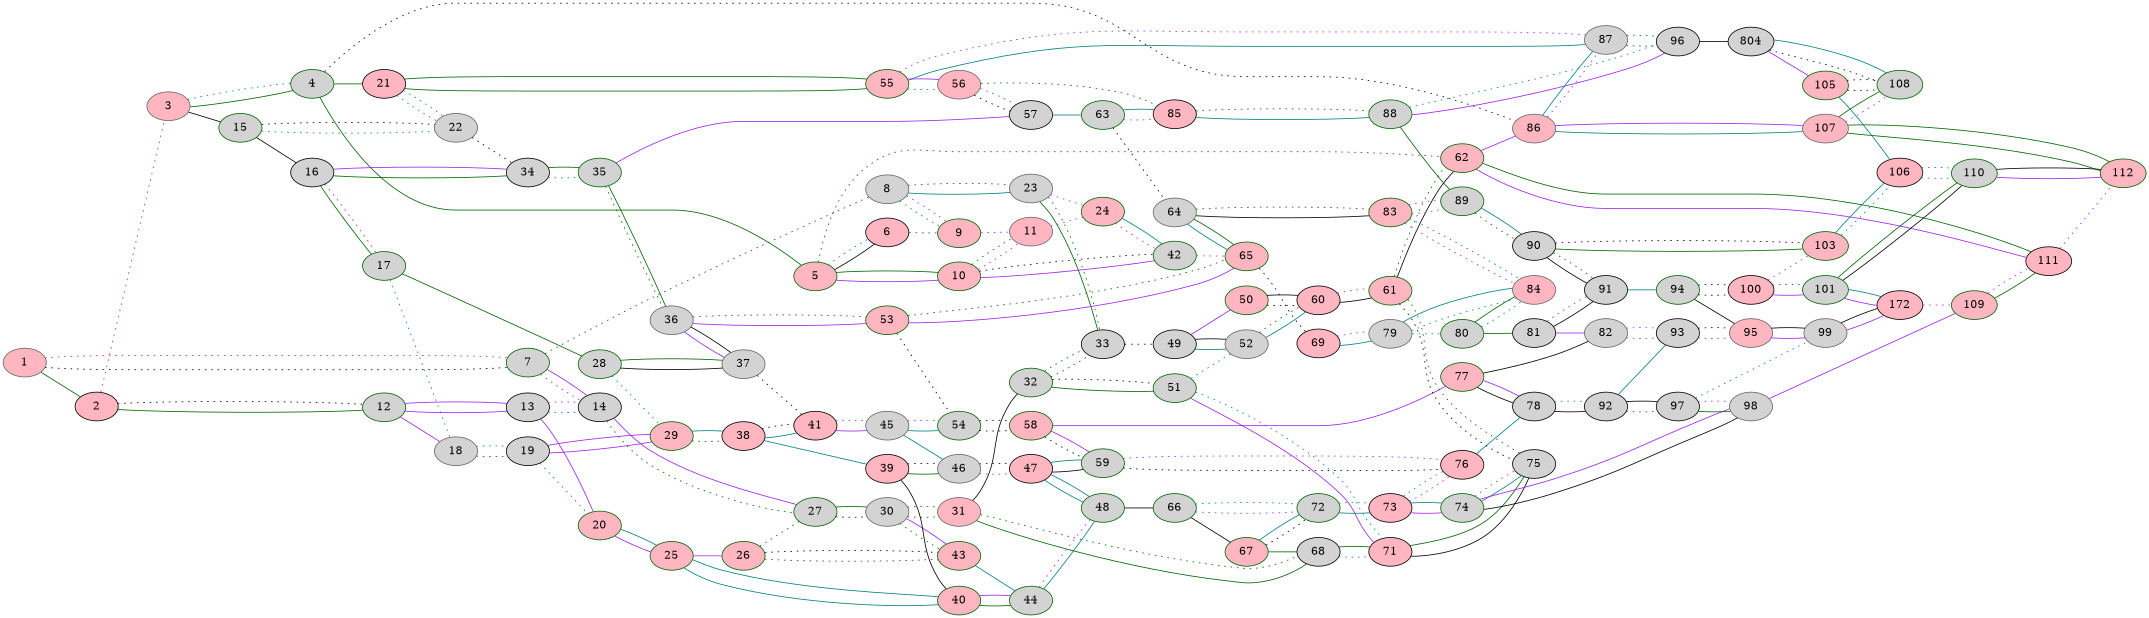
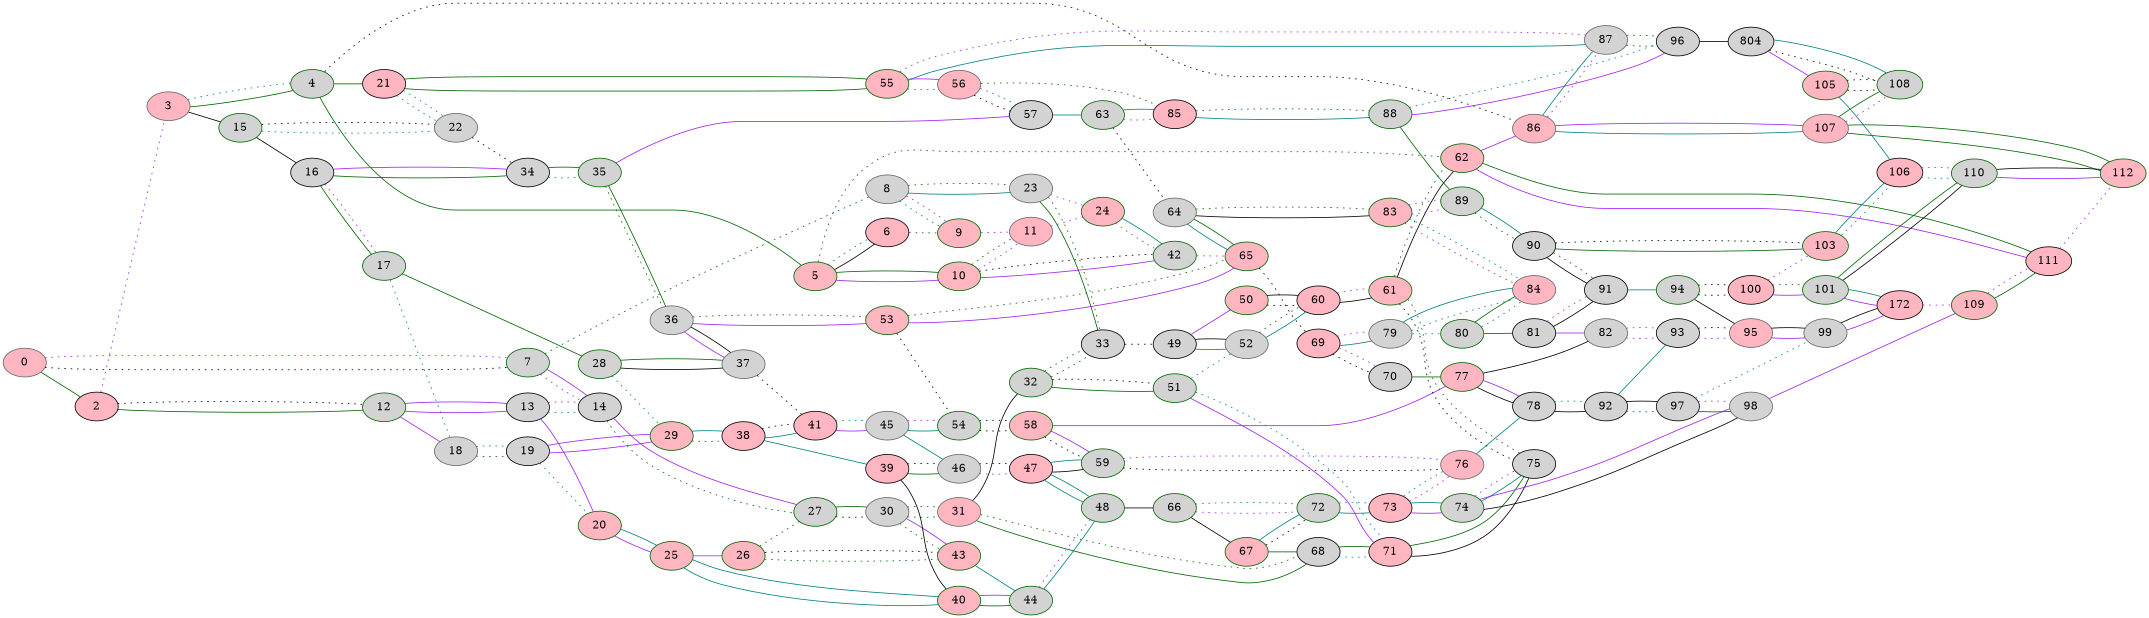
node "1": label "1" -> "0"
node "70": added
node "76": color black -> gray40
